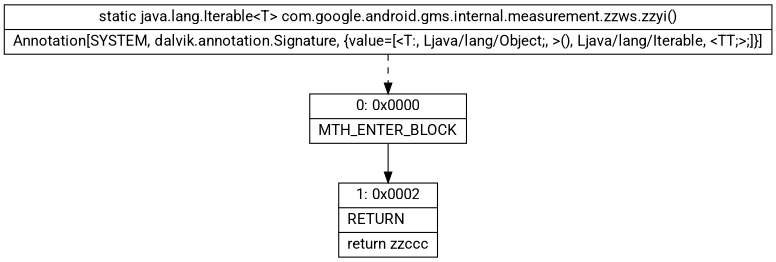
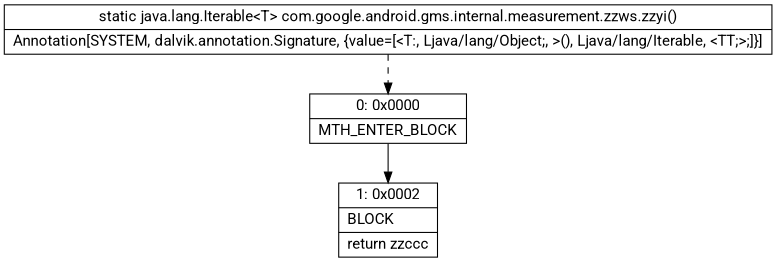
node "1: 0x0002": text "RETURN" -> "BLOCK"
